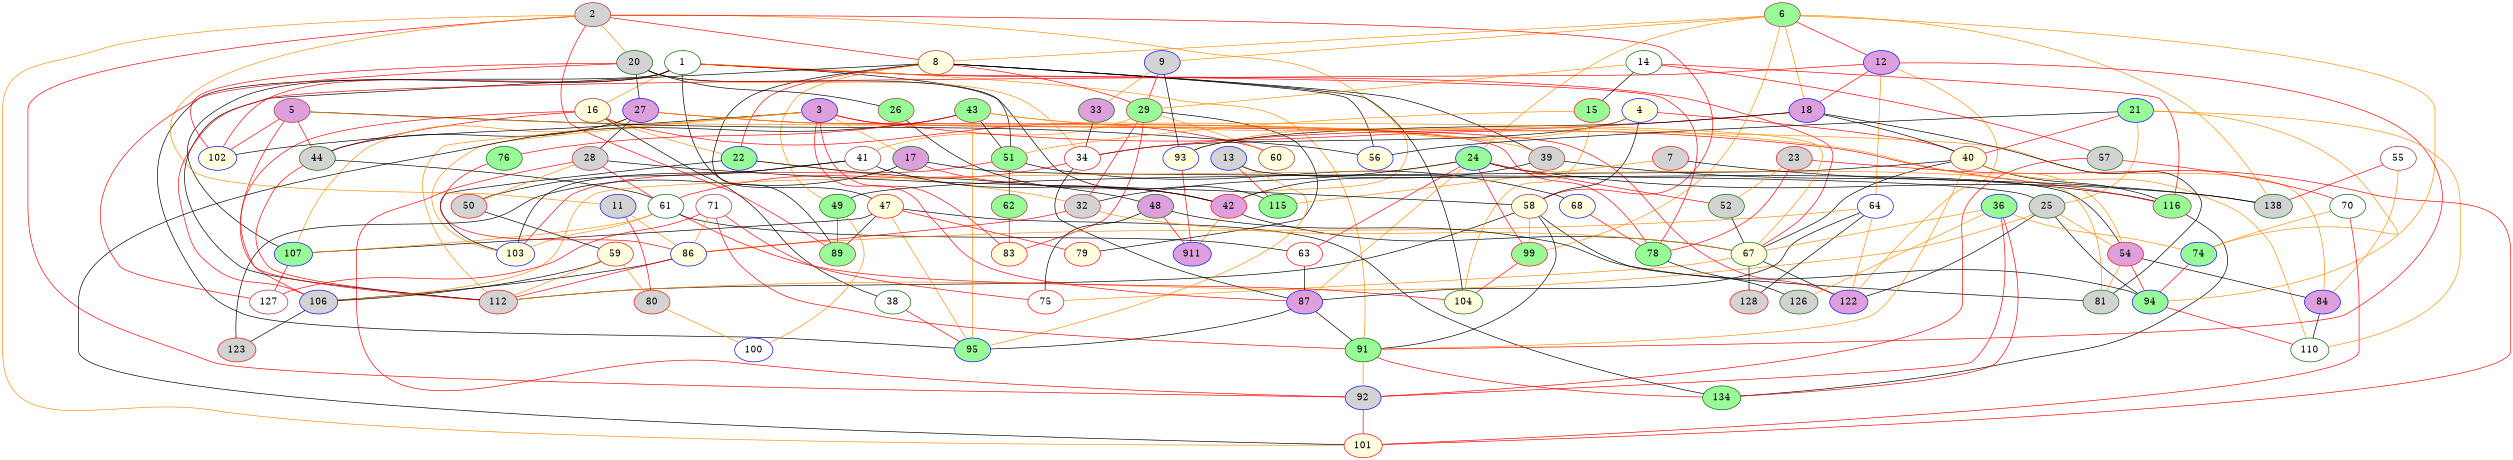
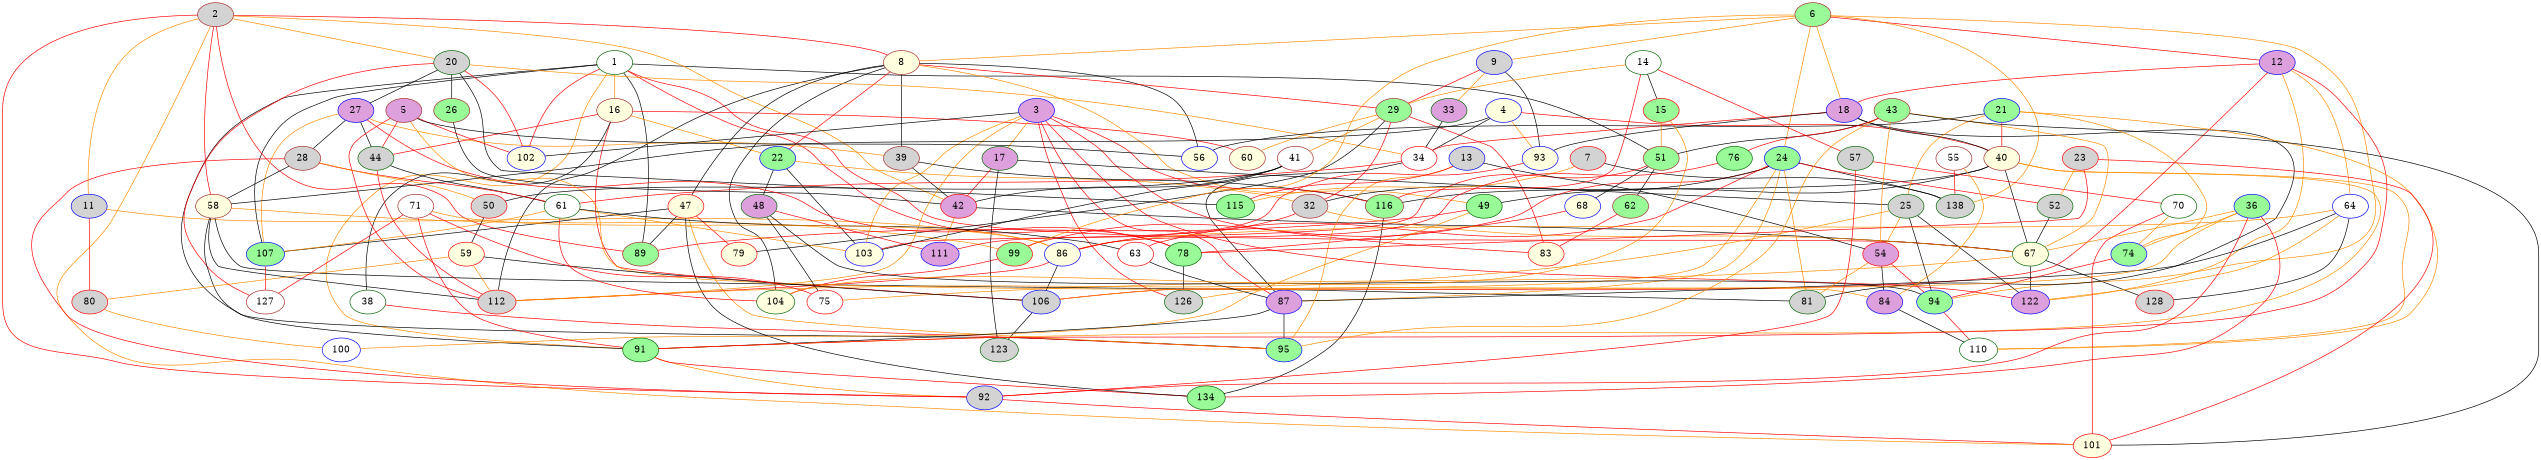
edge "3" -- "126": added
node "911": label "911" -> "111"
node "123": color red -> darkgreen
